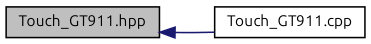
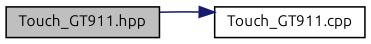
edge "Touch_GT911.cpp" -> "Touch_GT911.hpp": reversed
